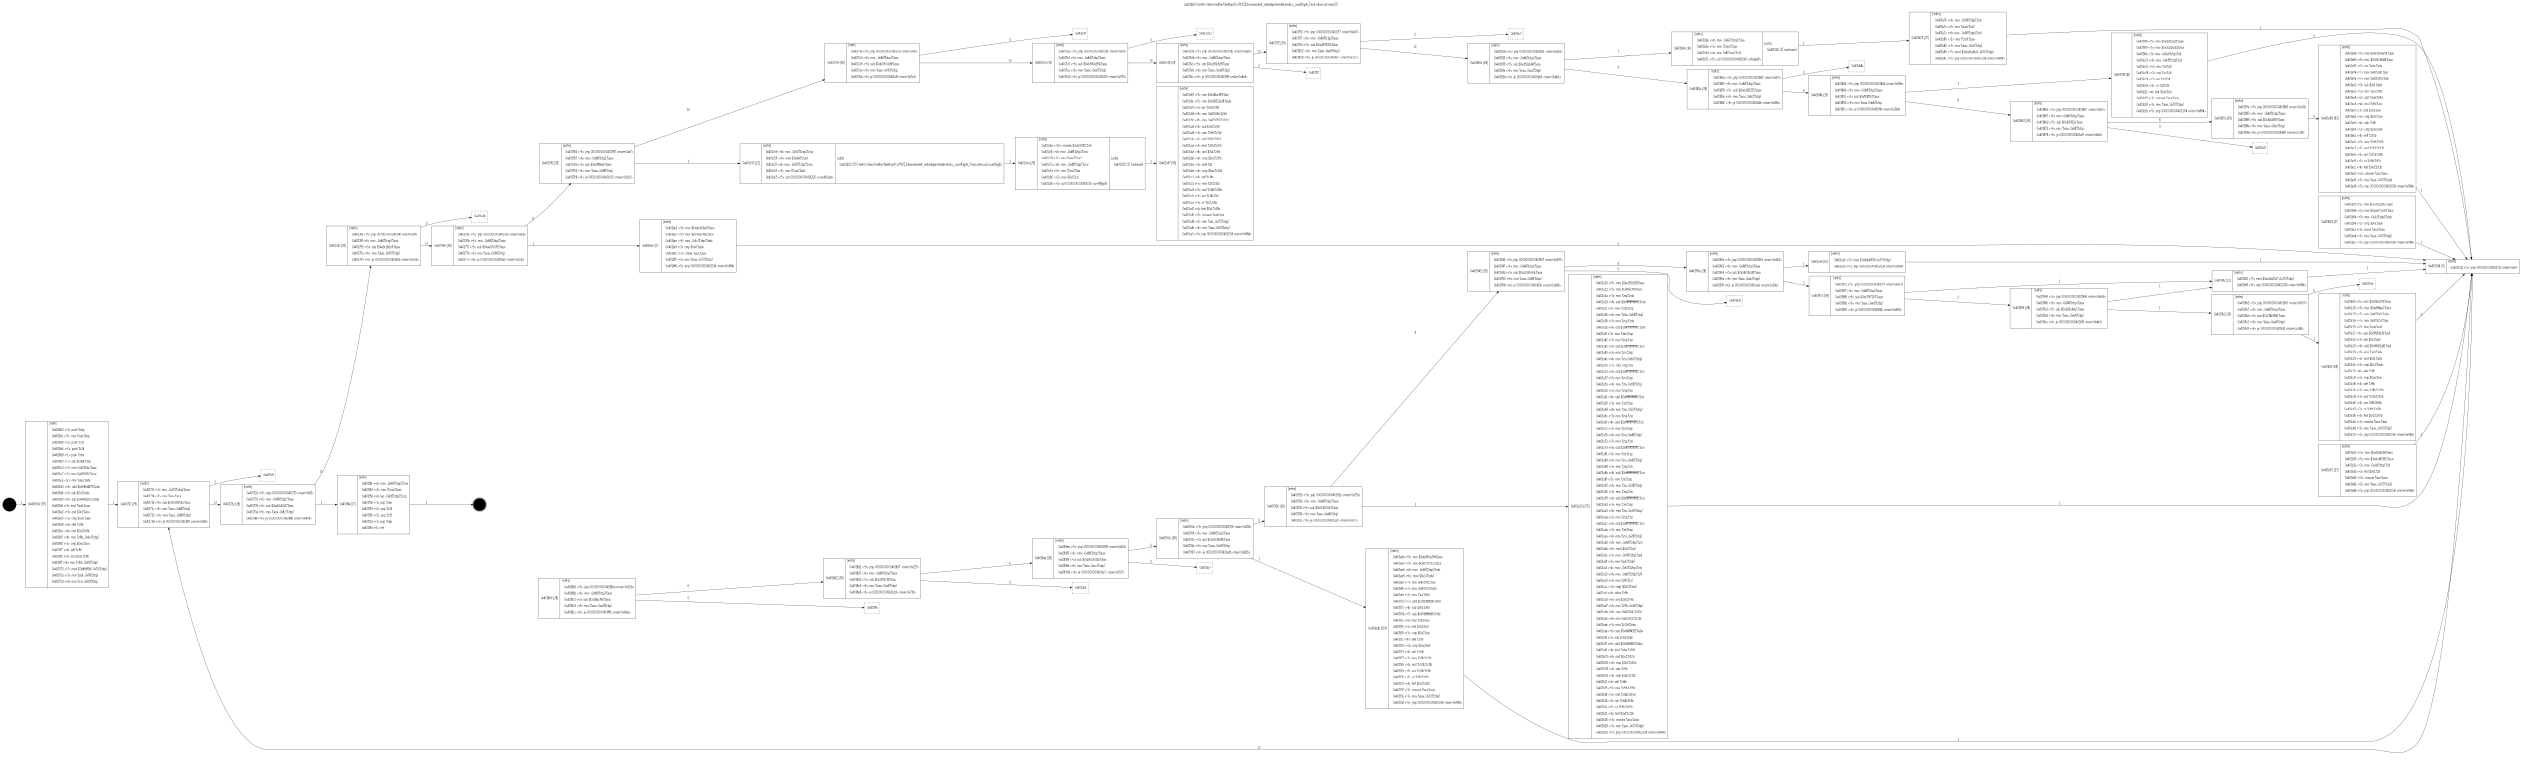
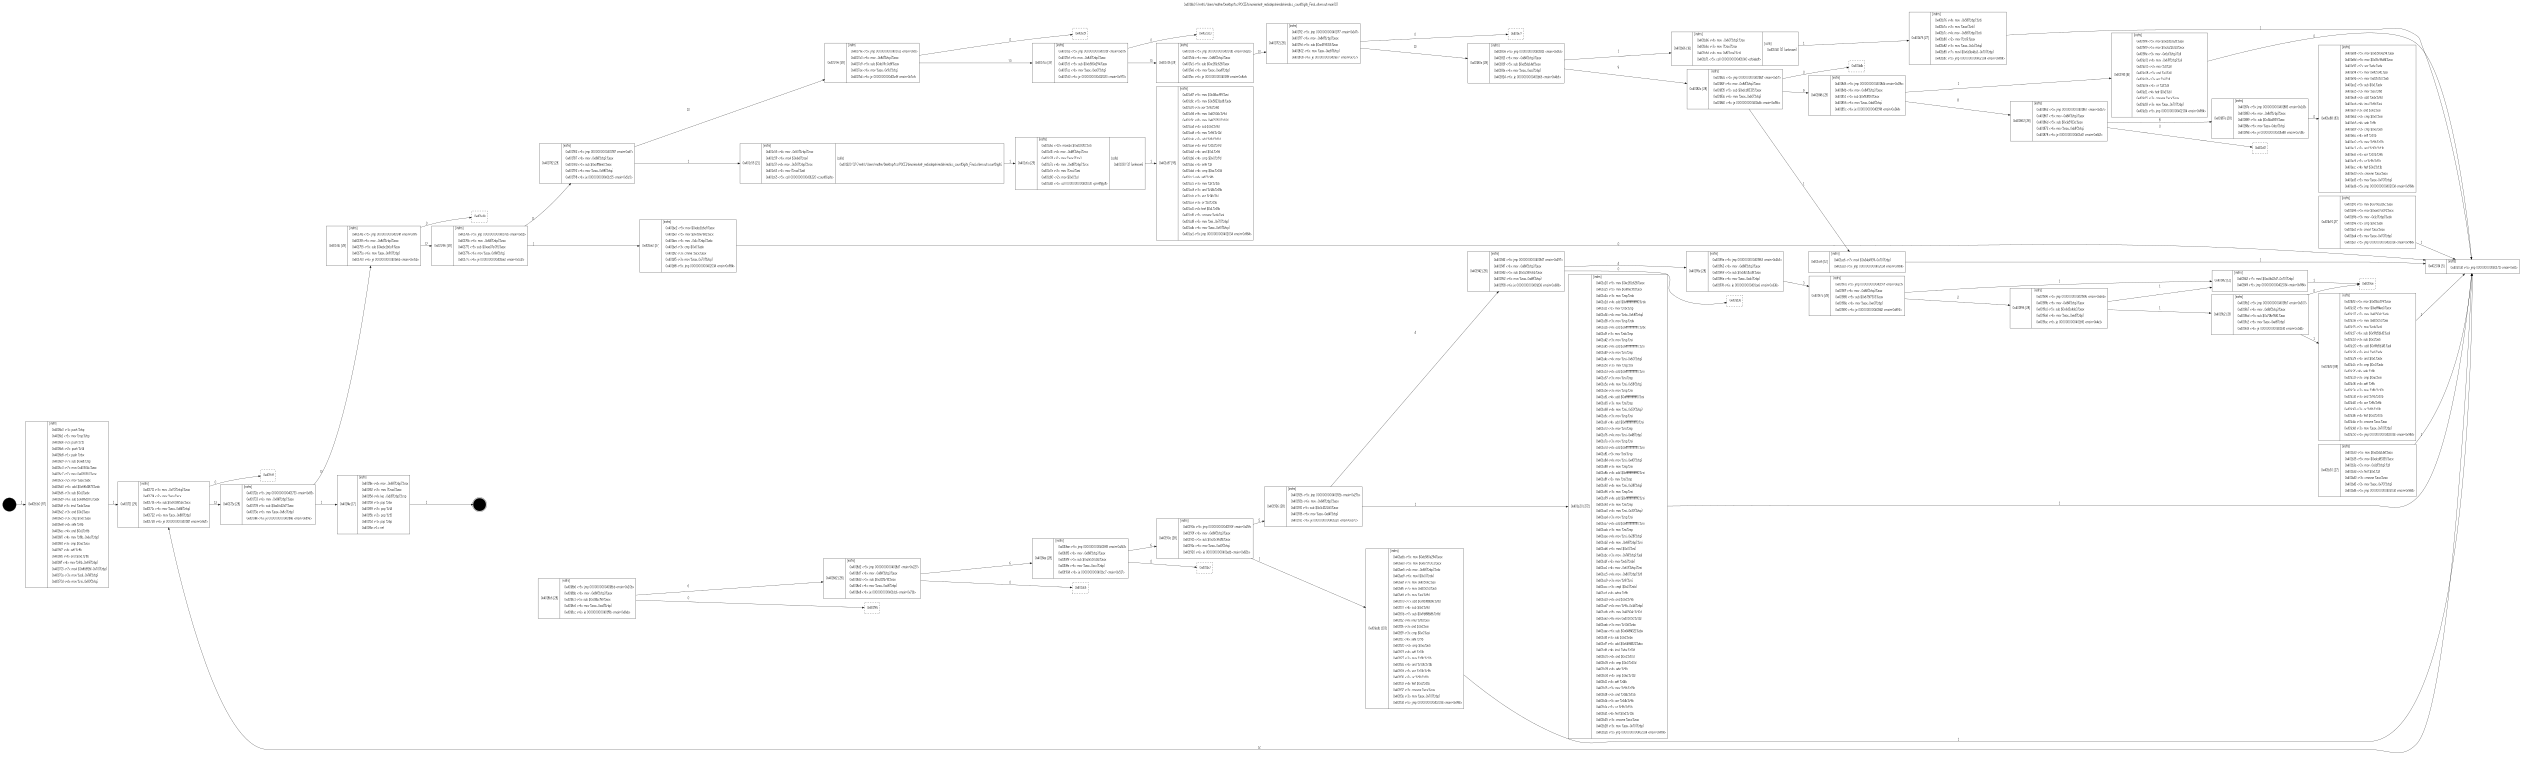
node "0x401f5f": removed
edge "0x401e88 [83]" -> "0x402034 [5]": removed, label "1"
edge "0x40195e [28]" -> "0x401ce6 [12]": now "0x40182a [28]" -> "0x401ce6 [12]"
edge "0x401f42 [12]" -> "0x402034 [5]": now "0x401f42 [12]" -> "0x4019ce"
